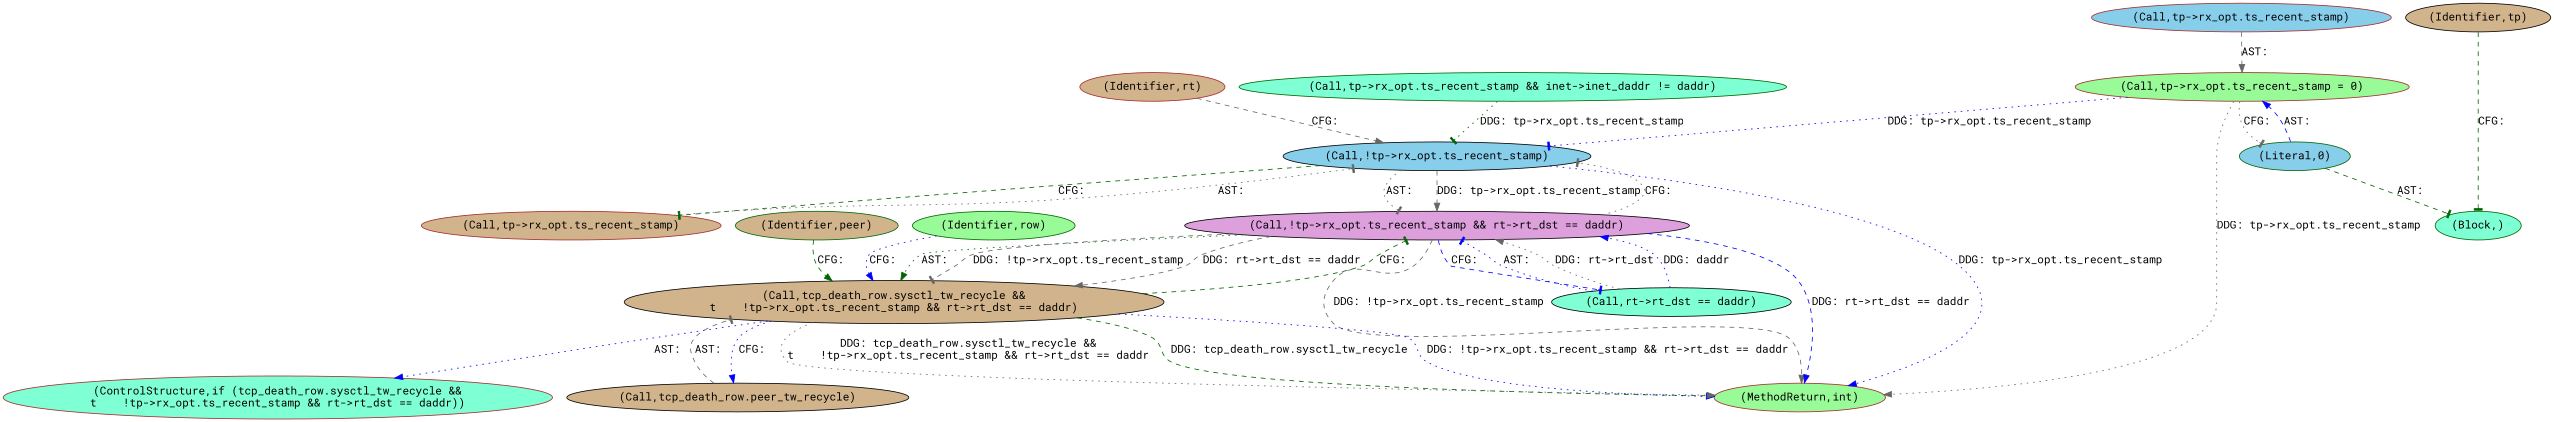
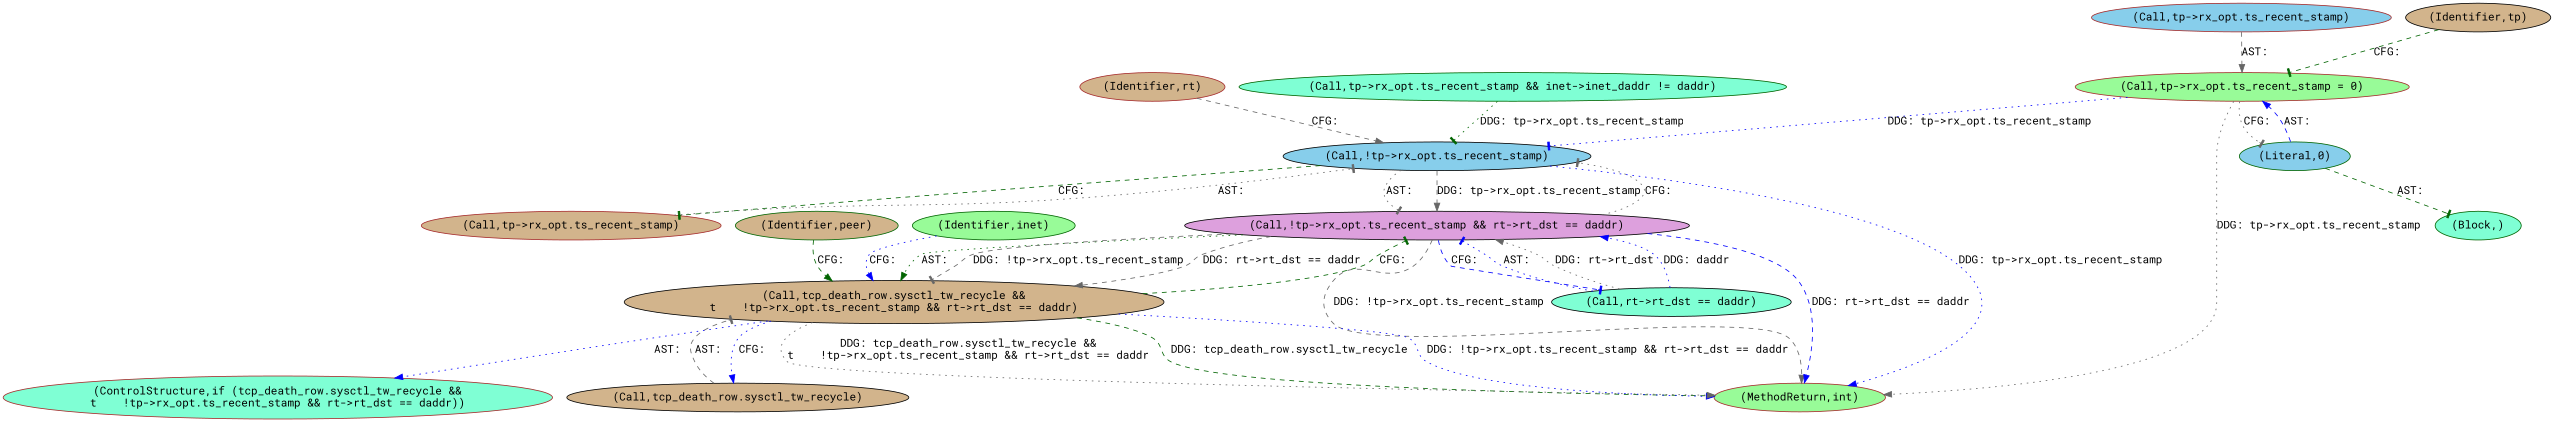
edge "(Identifier,tp)" -> "(Block,)": now "(Identifier,tp)" -> "(Call,tp->rx_opt.ts_recent_stamp = 0)"
node "(Identifier,row)": label "(Identifier,row)" -> "(Identifier,inet)"
node "(Call,tcp_death_row.peer_tw_recycle)": label "(Call,tcp_death_row.peer_tw_recycle)" -> "(Call,tcp_death_row.sysctl_tw_recycle)"
